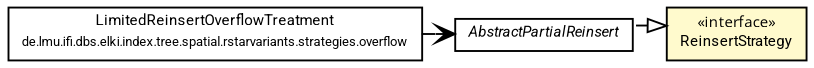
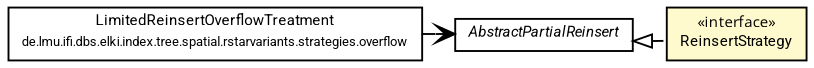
edge "AbstractPartialReinsert" -> "ReinsertStrategy": reversed
